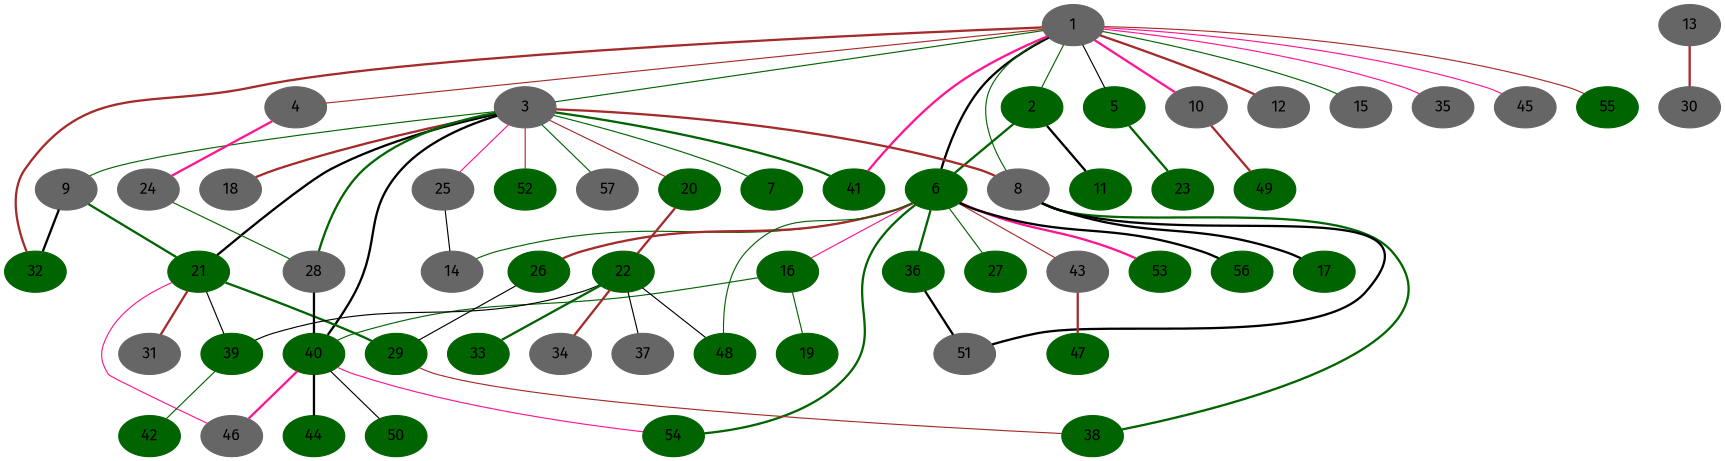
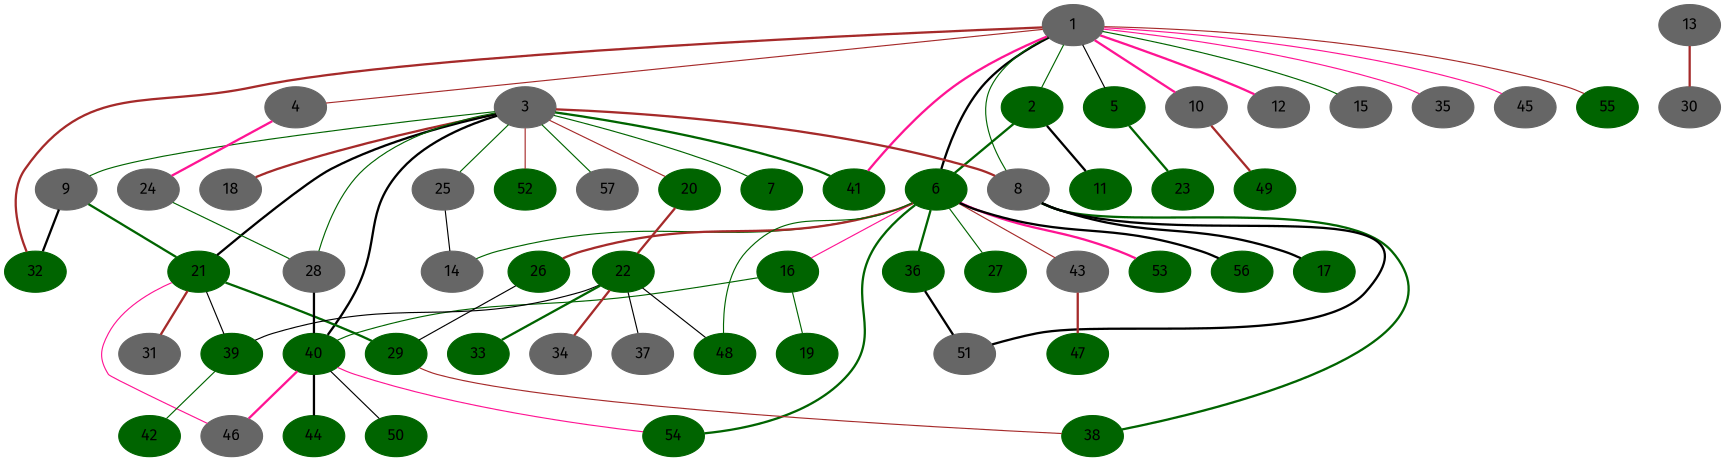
edge "1" -- "12": color brown -> deeppink
edge "1" -- "3": removed
edge "3" -- "25": color deeppink -> darkgreen
edge "3" -- "28": style bold -> solid
